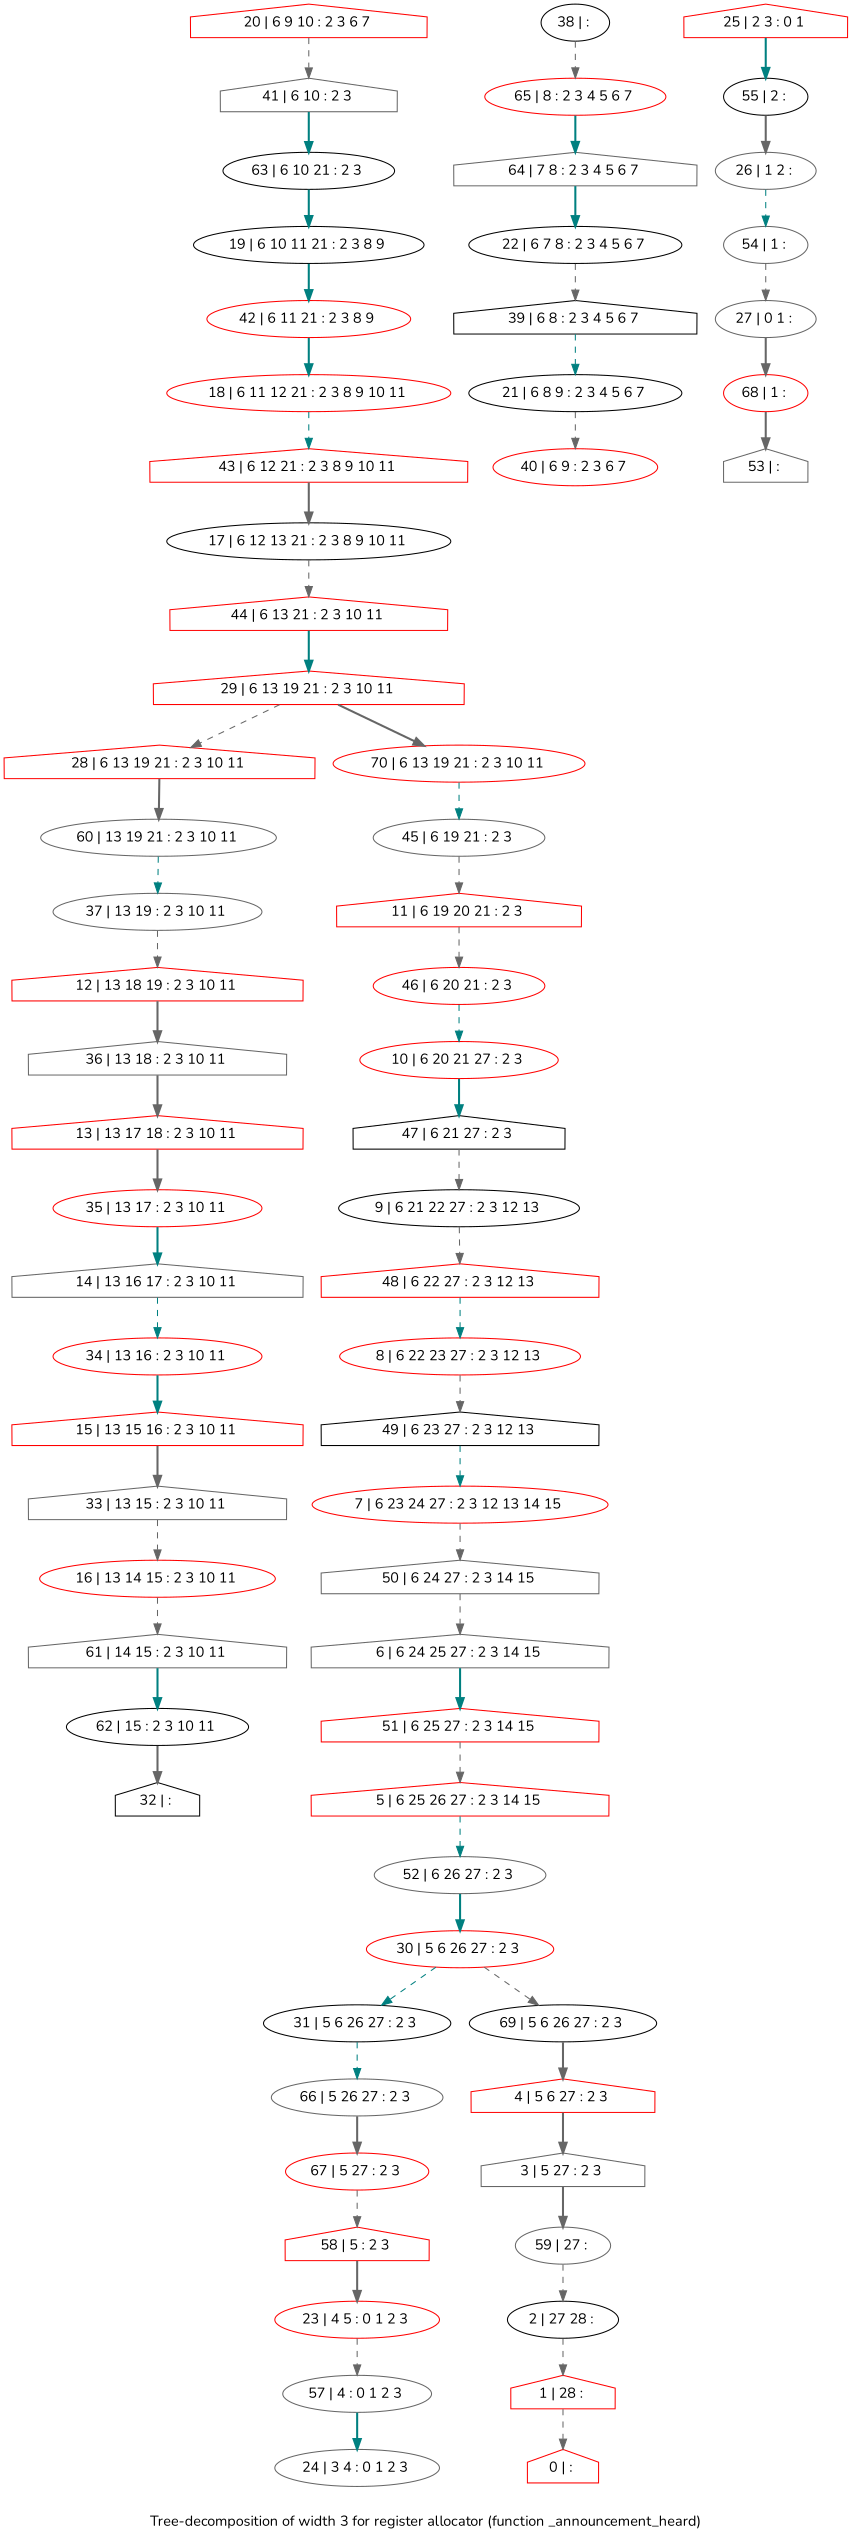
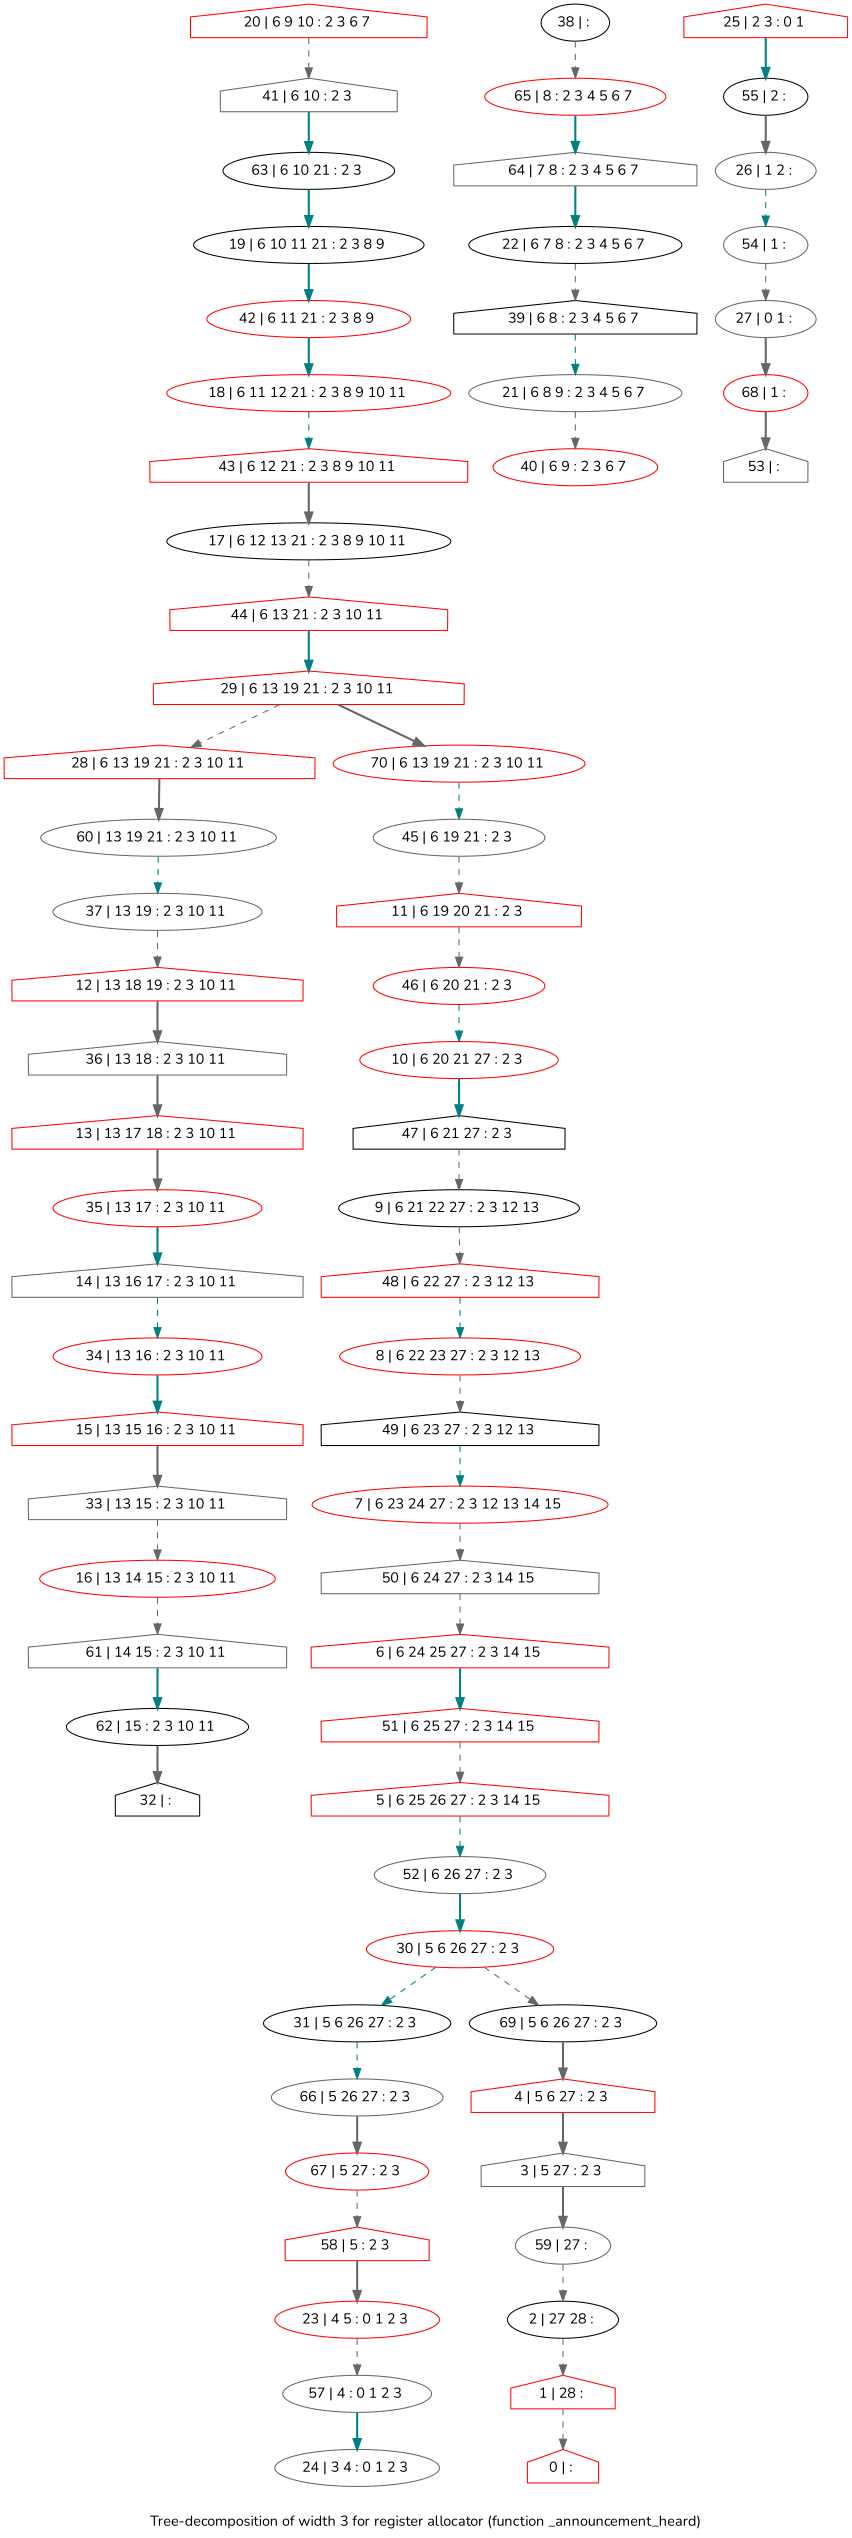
node "21 | 6 8 9 : 2 3 4 5 6 7": color black -> gray40
node "6 | 6 24 25 27 : 2 3 14 15": color gray40 -> red
